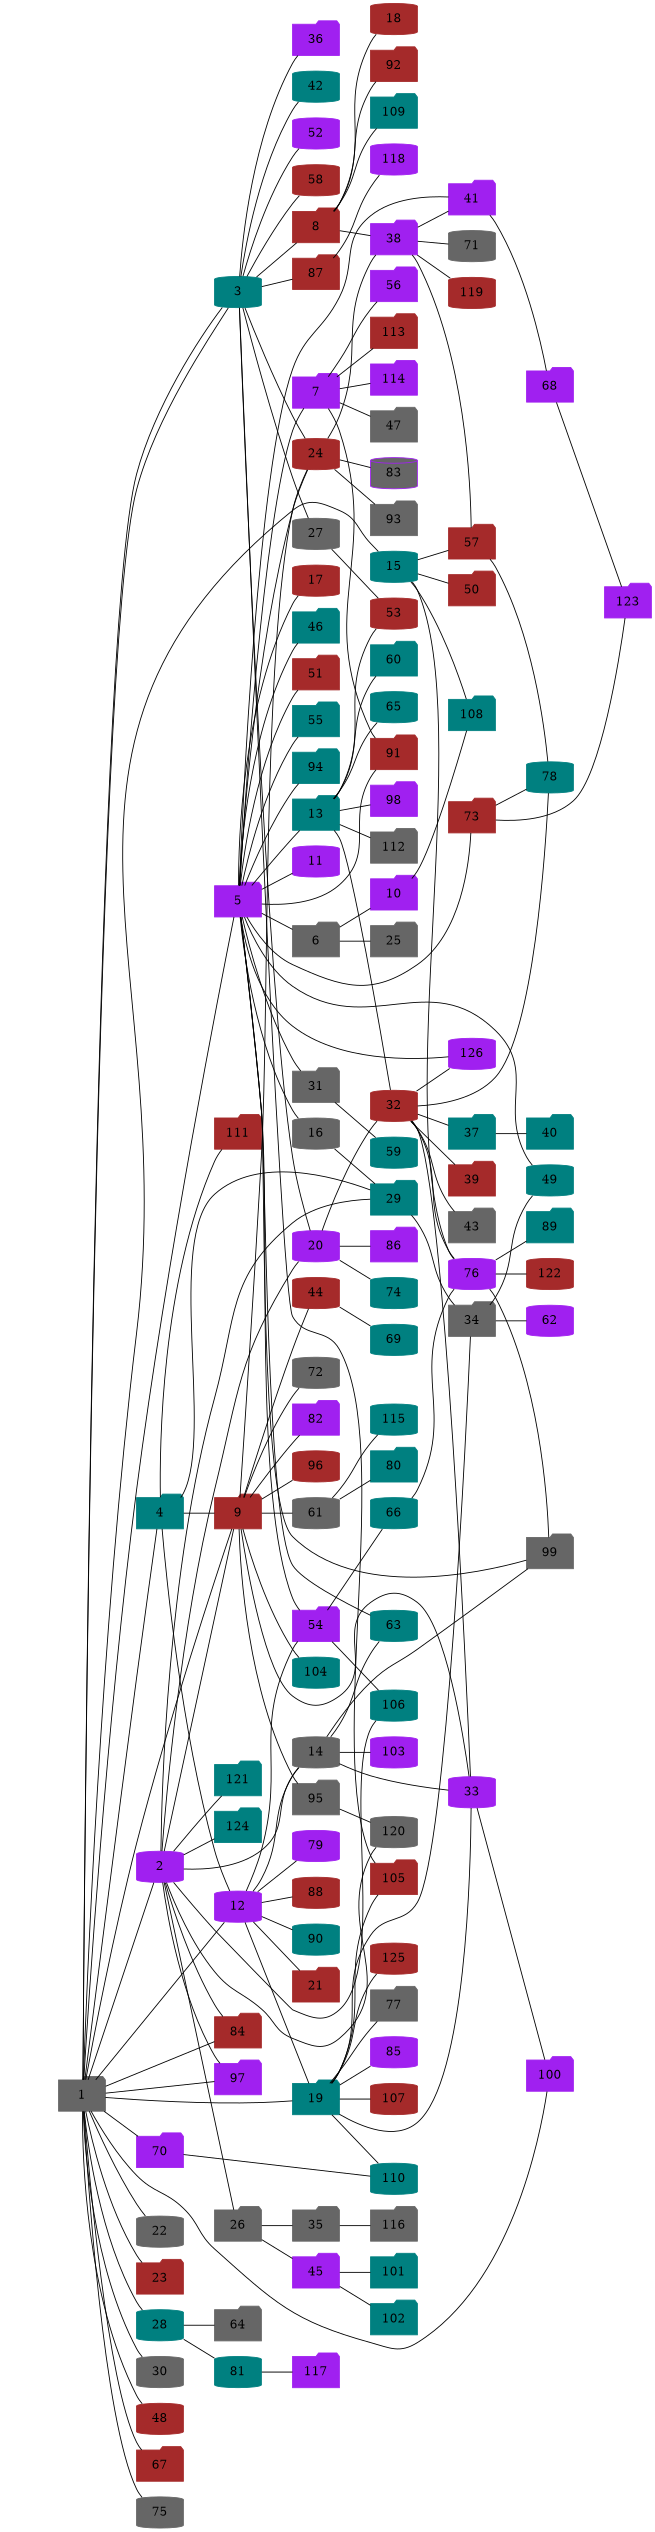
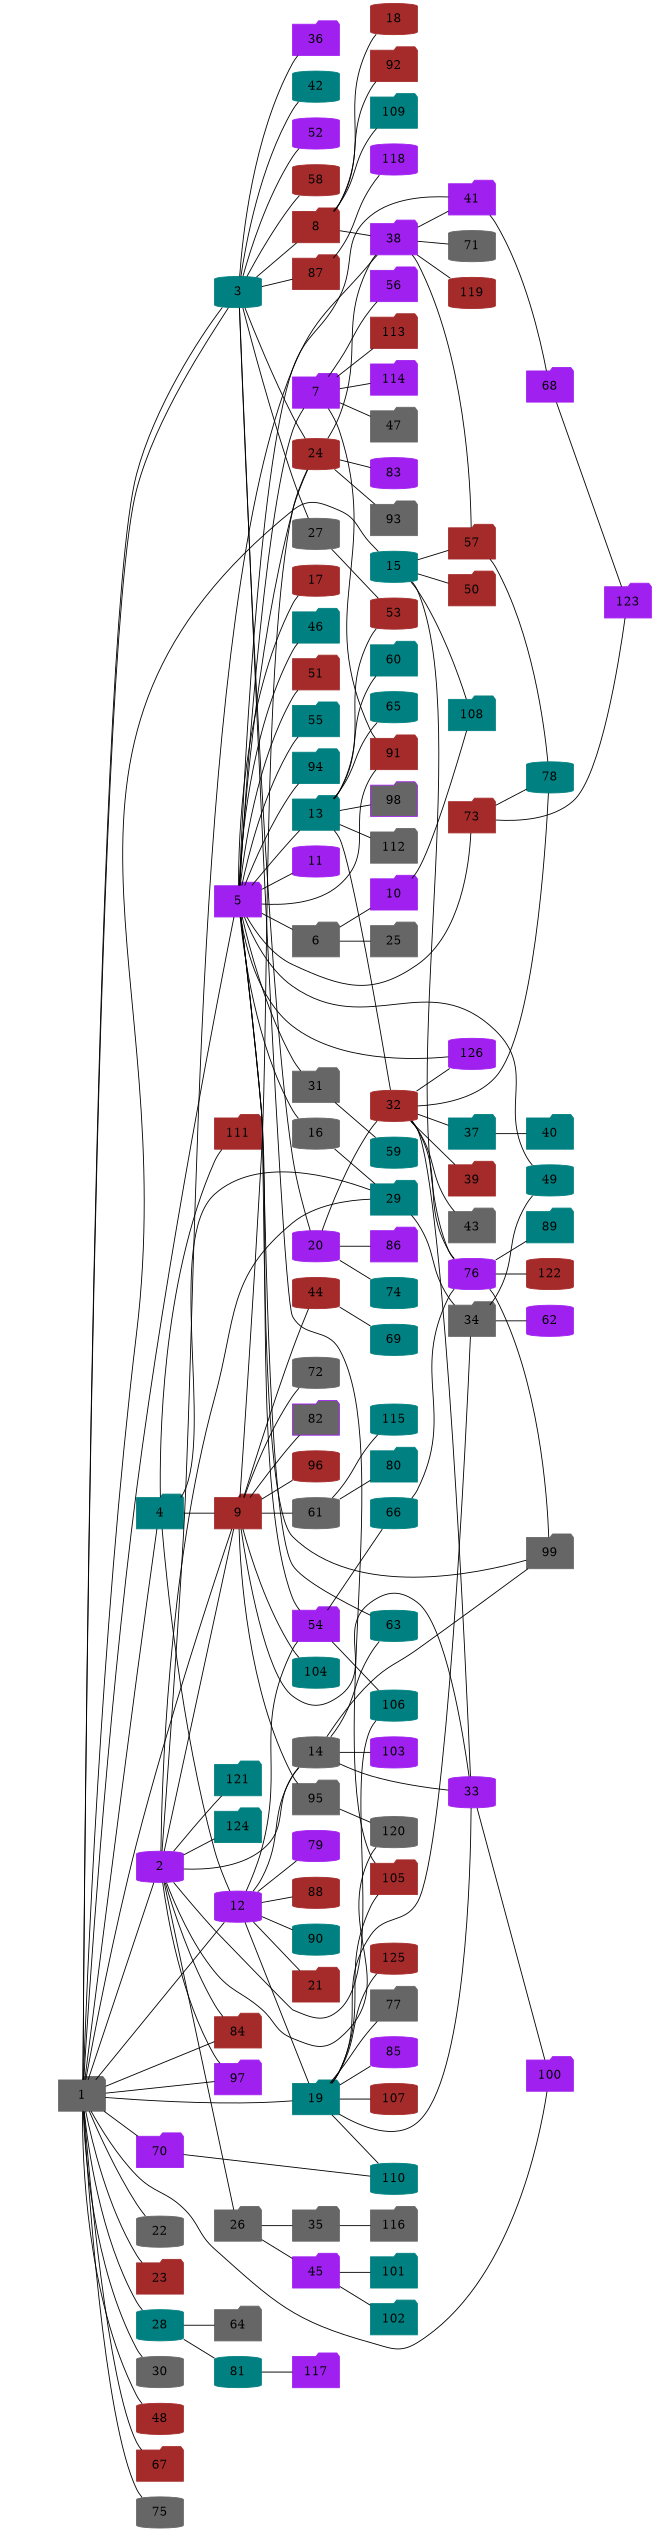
node "83": fillcolor gray40 -> purple
node "98": fillcolor purple -> gray40
node "82": fillcolor purple -> gray40
edge "20" -- "2": now "38" -- "2"
